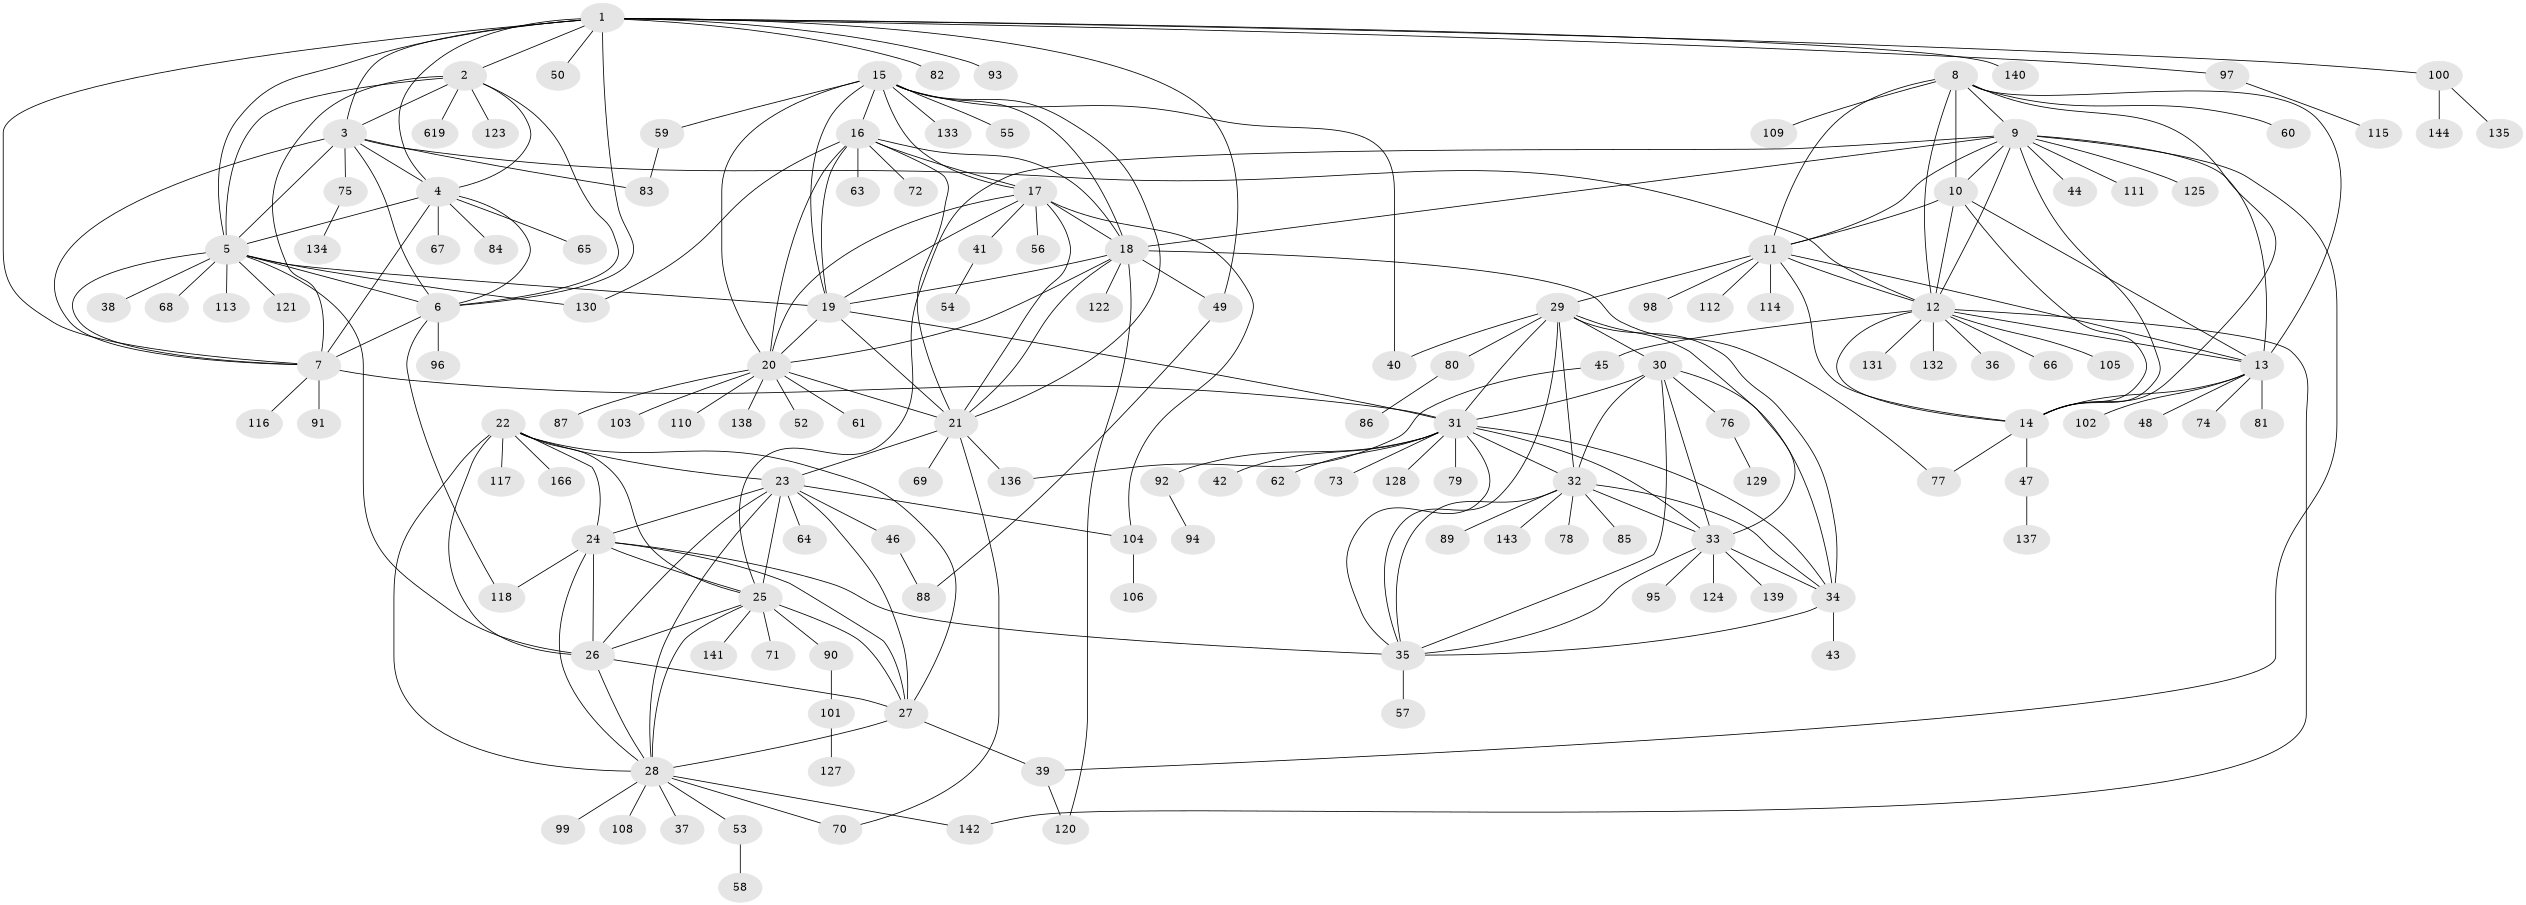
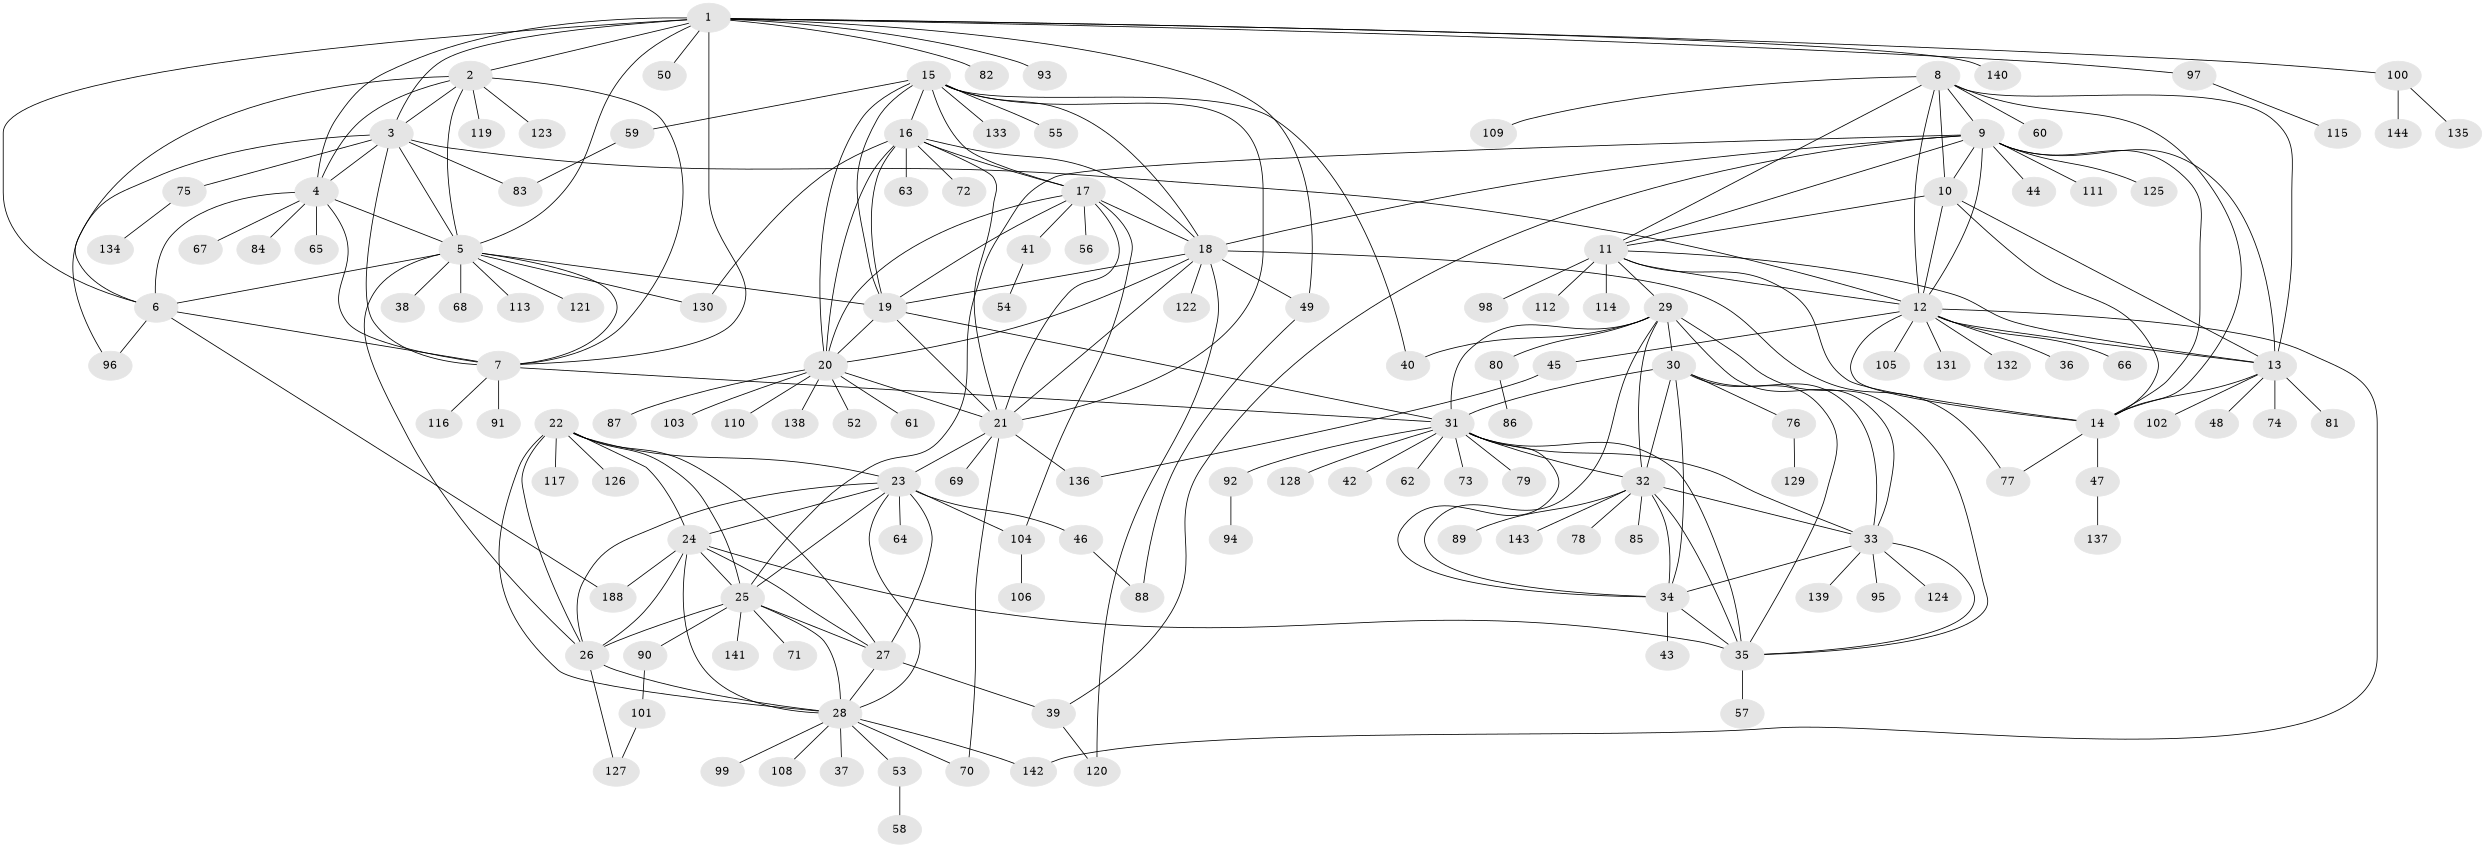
node "619": label "619" -> "119"
edge "3" -- "6": now "3" -- "96"
node "166": label "166" -> "126"
node "118": label "118" -> "188"
edge "26" -- "27": now "26" -- "127"
